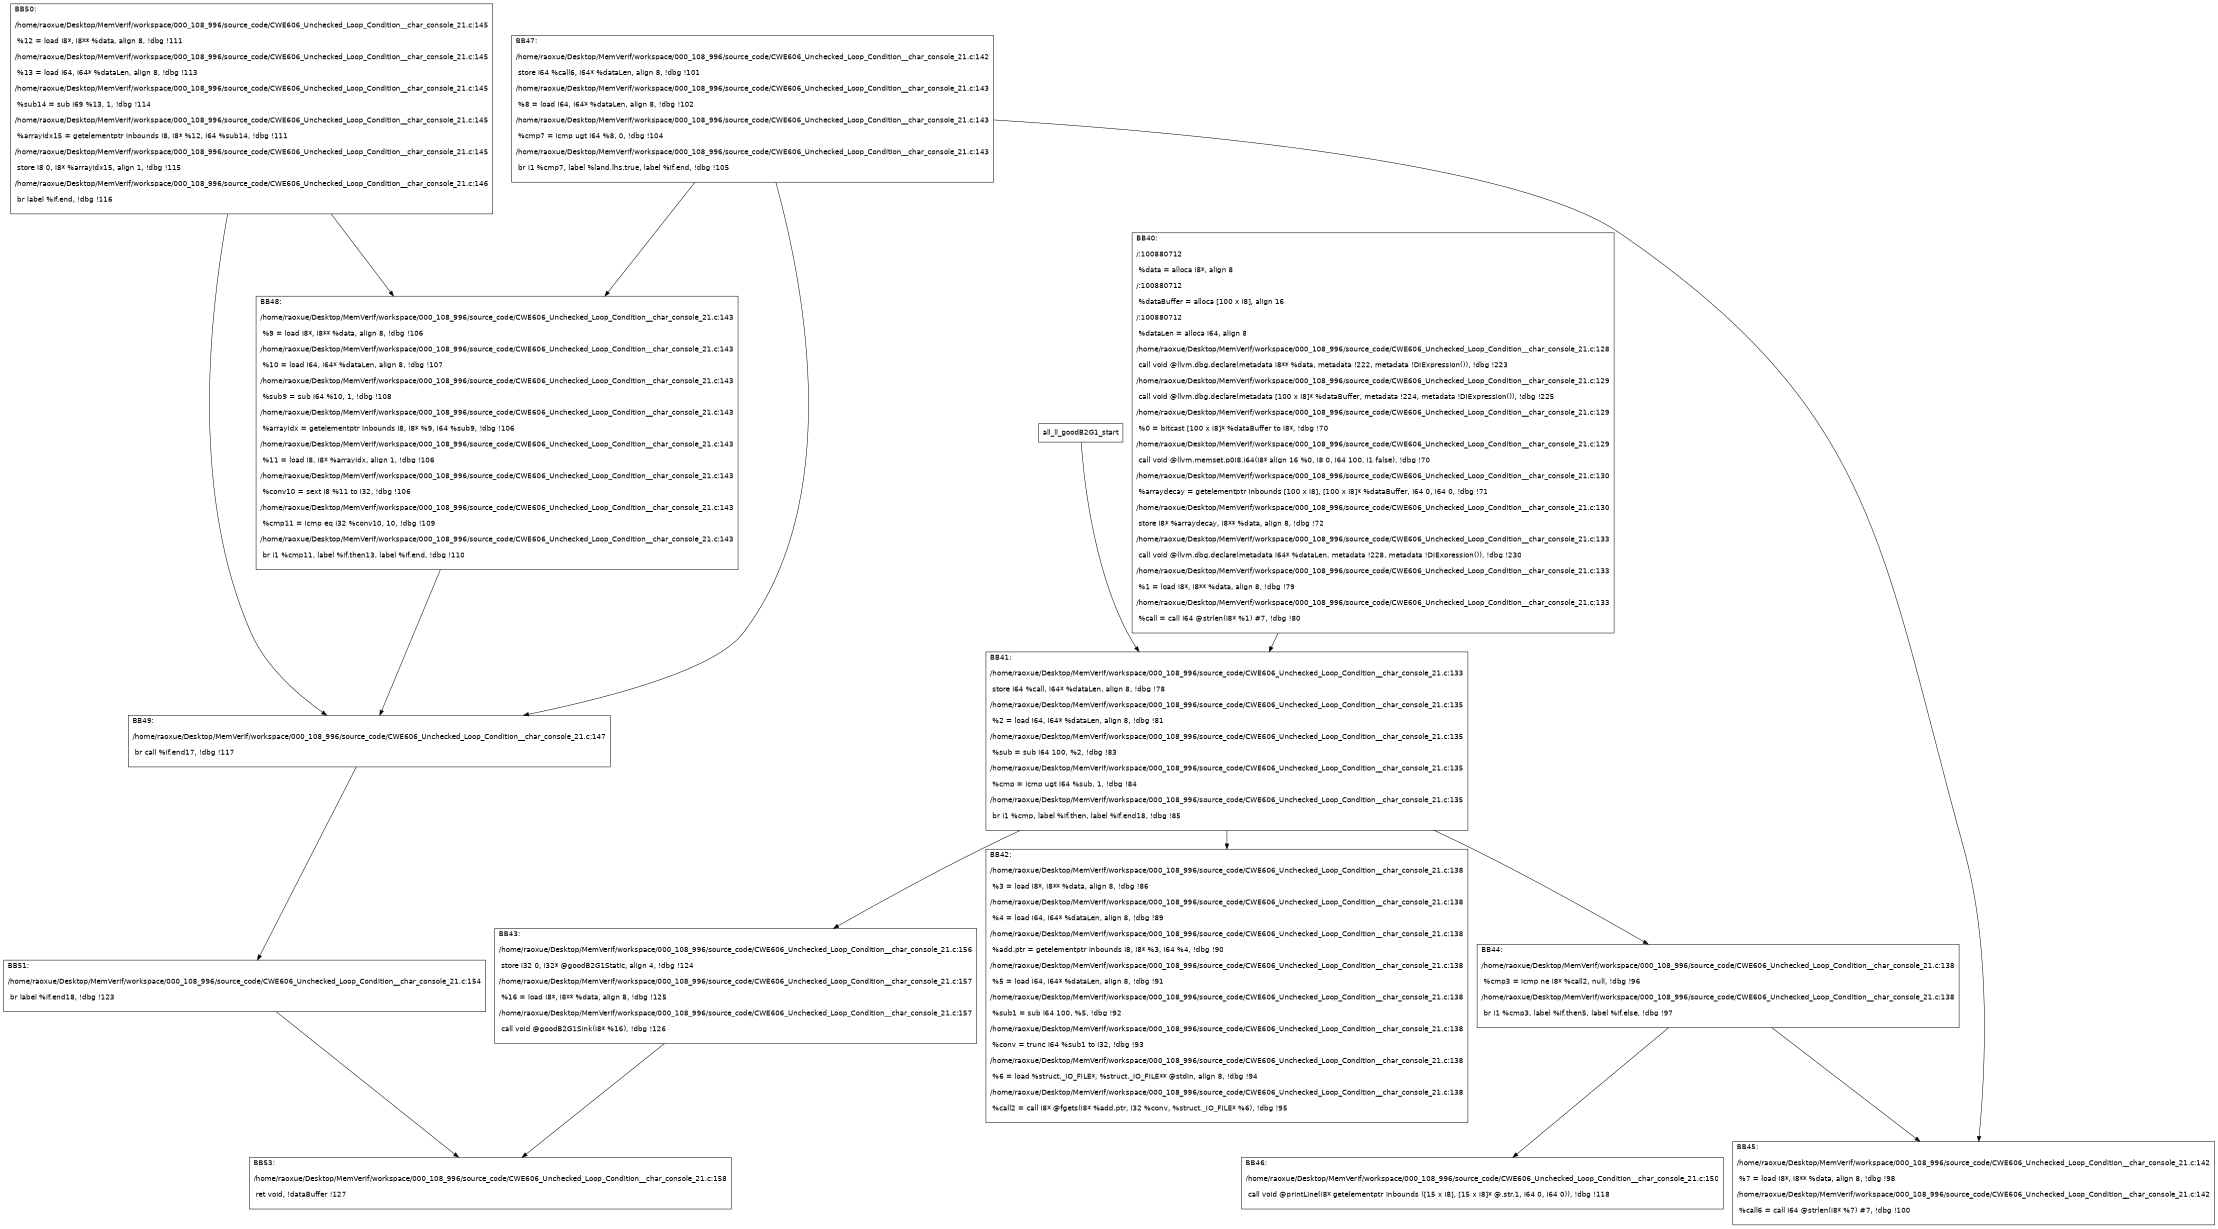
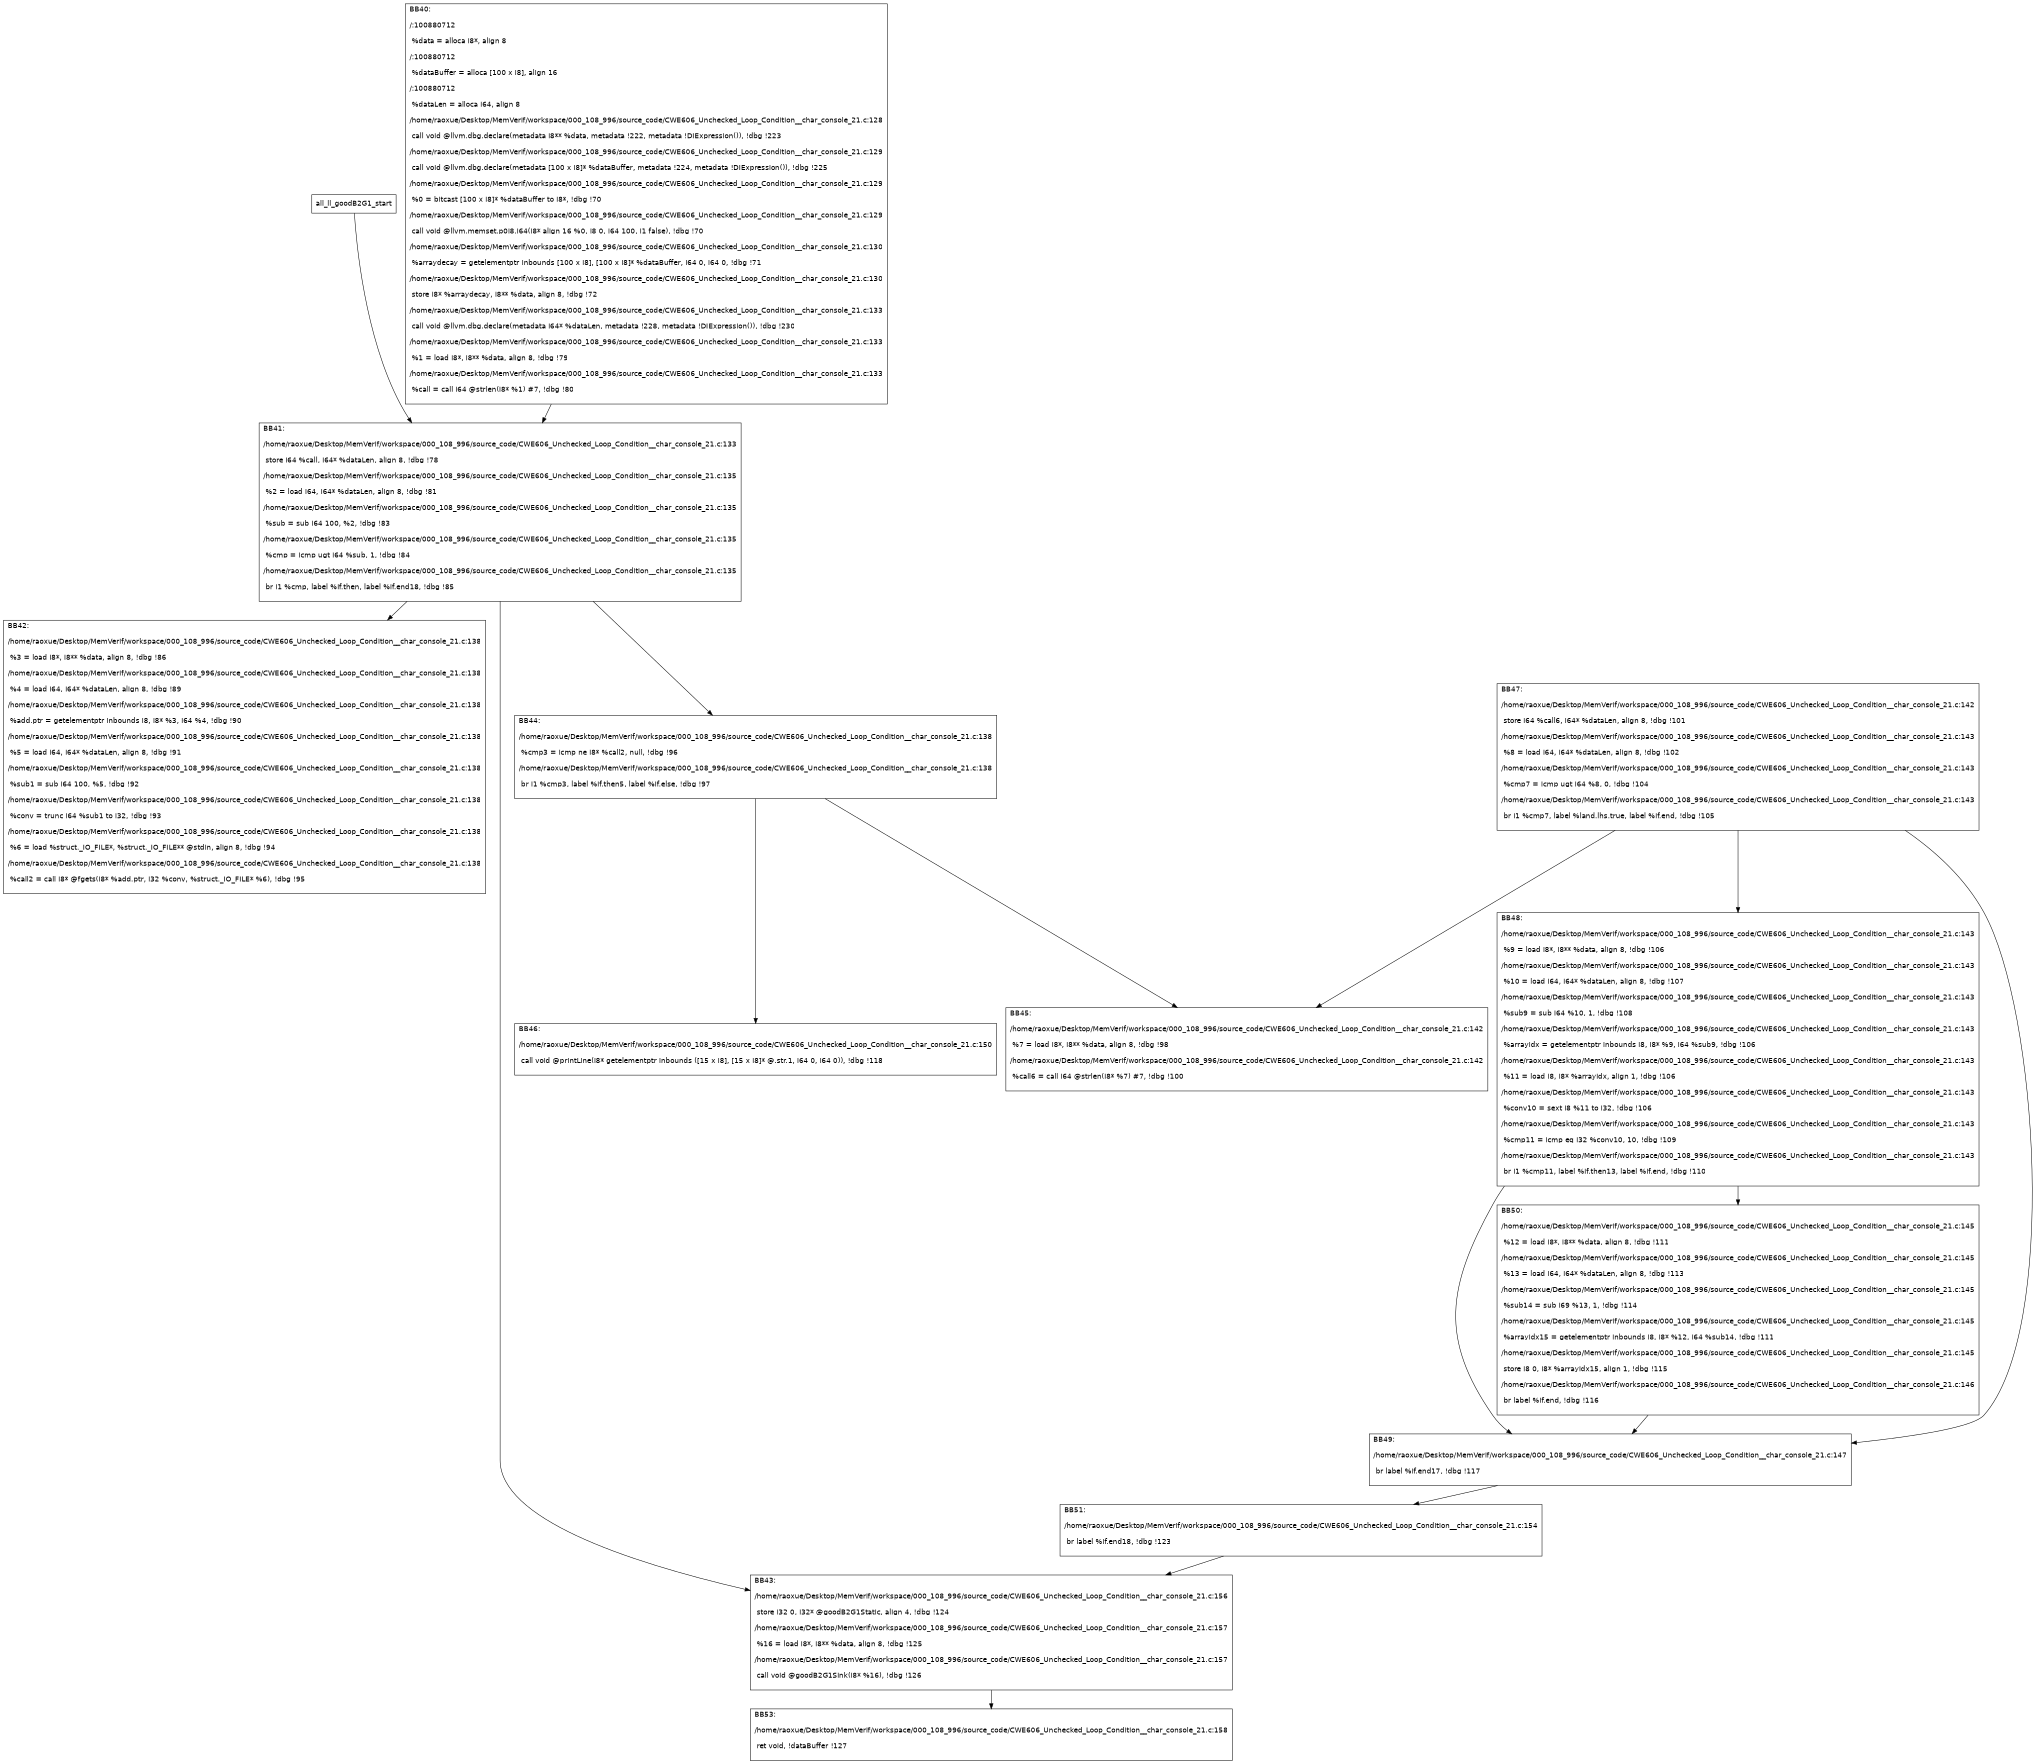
edge "BB50:" -> "BB48:": reversed
node "BB49:": text "br call %if.end17, !dbg !117" -> "br label %if.end17, !dbg !117"
edge "BB51:" -> "BB53:": now "BB51:" -> "BB43:"
